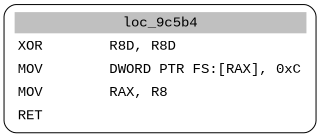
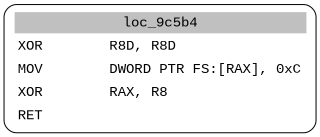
node "loc_9c5b4": text "MOV        RAX, R8" -> "XOR        RAX, R8"
